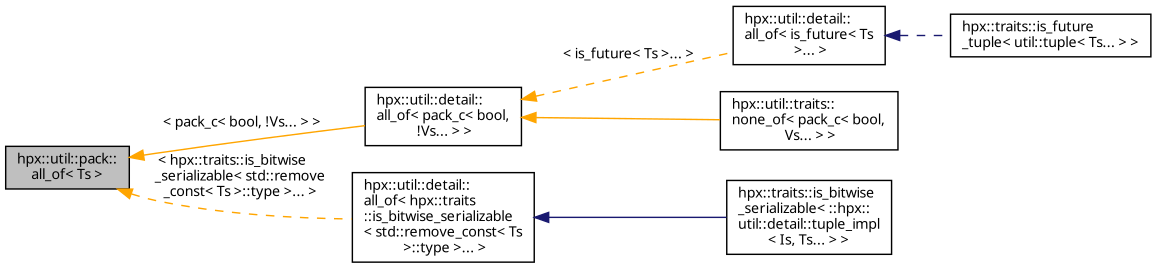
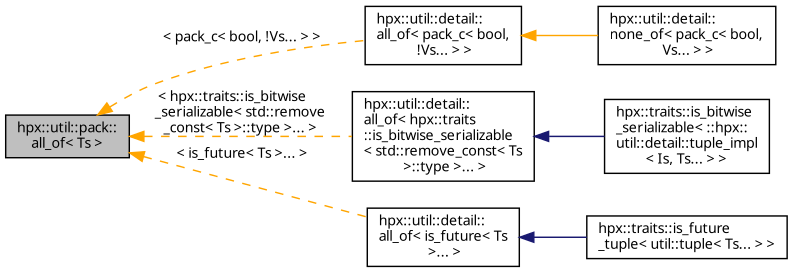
edge "hpx::traits::is_future _tuple< util::tuple< Ts... > >" -> "hpx::util::detail:: all_of< is_future< Ts >... >": style dashed -> solid
edge "hpx::util::detail:: all_of< is_future< Ts >... >" -> "hpx::util::detail:: all_of< pack_c< bool, !Vs... > >": now "hpx::util::detail:: all_of< is_future< Ts >... >" -> "hpx::util::pack:: all_of< Ts >"
node "hpx::util::traits:: none_of< pack_c< bool, Vs... > >": label "hpx::util::traits:: none_of< pack_c< bool, Vs... > >" -> "hpx::util::detail:: none_of< pack_c< bool, Vs... > >"
edge "hpx::util::detail:: all_of< pack_c< bool, !Vs... > >" -> "hpx::util::pack:: all_of< Ts >": style solid -> dashed
